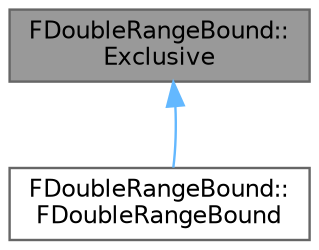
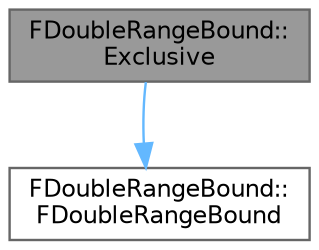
edge "FDoubleRangeBound:: FDoubleRangeBound" -> "FDoubleRangeBound:: Exclusive": reversed
